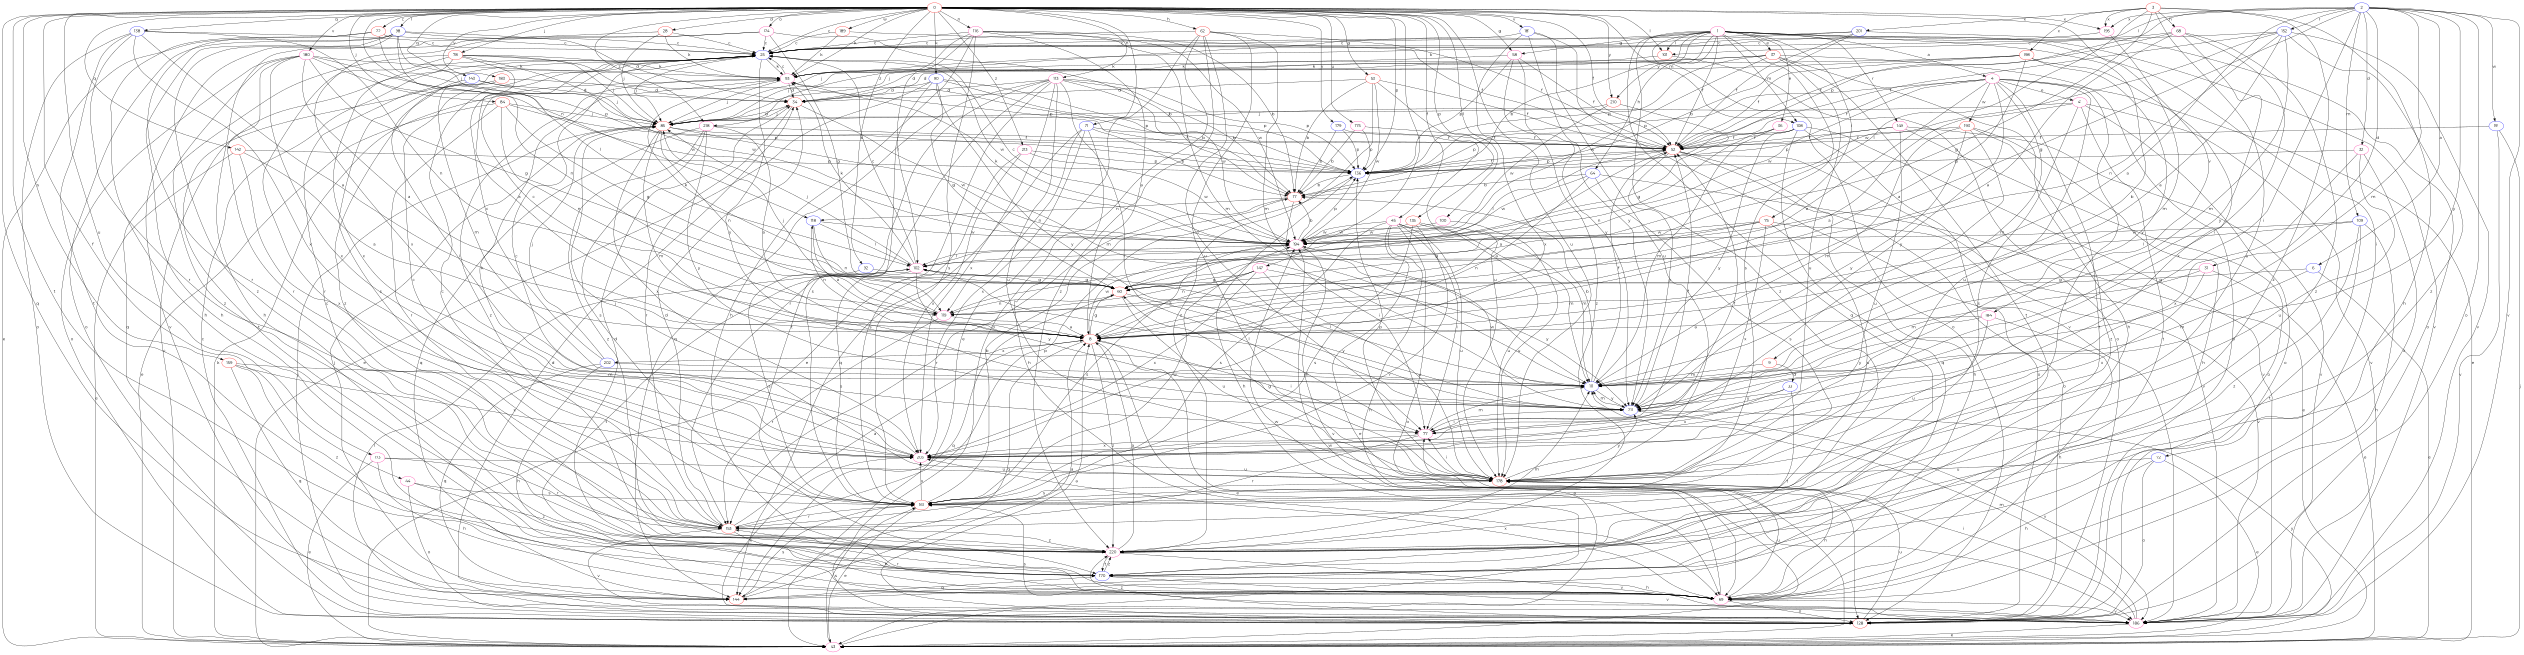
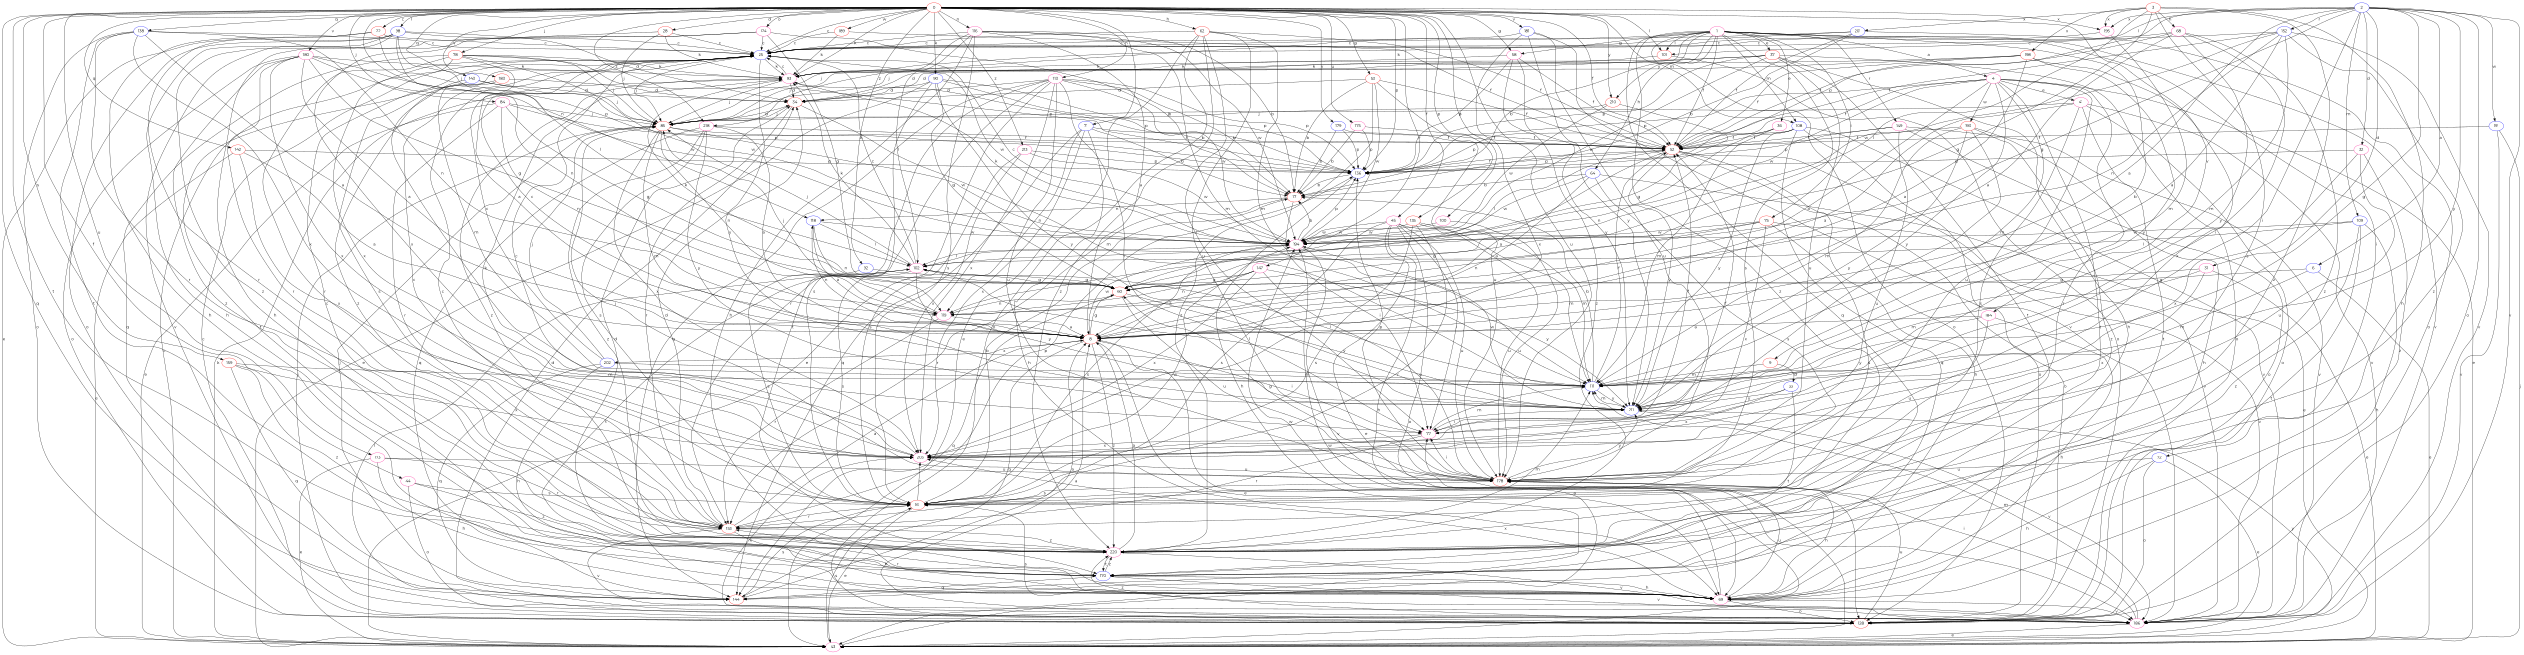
node "84": color red -> deeppink
edge "2" -> "111": label "m" -> "g"
